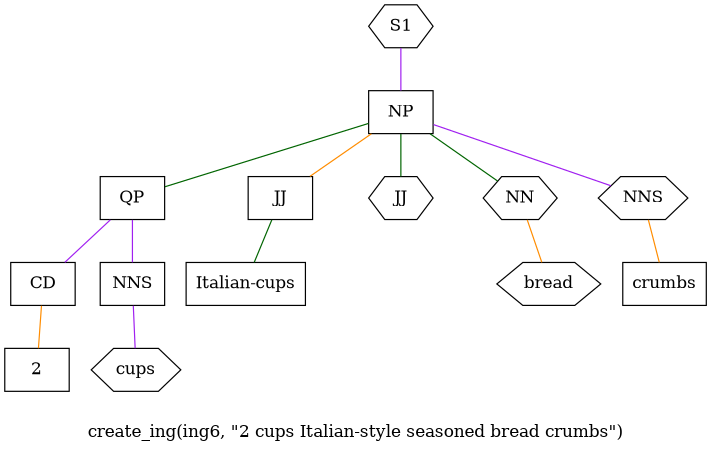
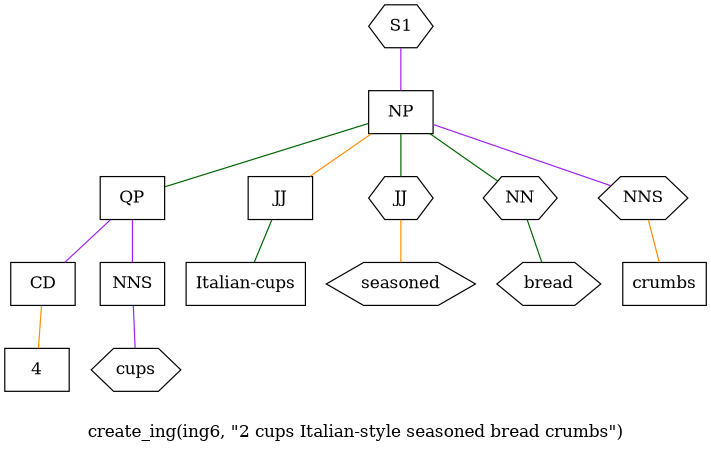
edge "NN" -- "bread": color darkorange -> darkgreen
node "seasoned": added
node "2": label "2" -> "4"
